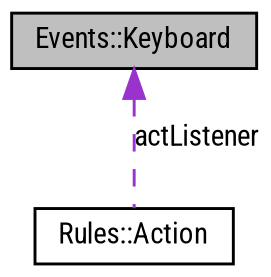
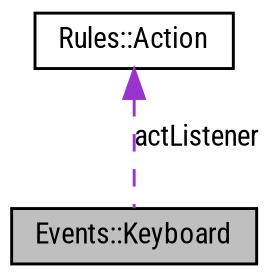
edge "Rules::Action" -> "Events::Keyboard": reversed
